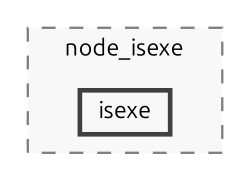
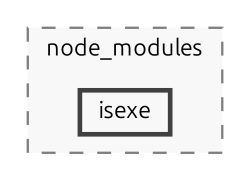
cluster "node_isexe": label "node_isexe" -> "node_modules"
